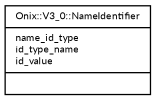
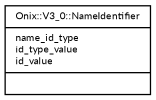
node "Onix::V3_0::NameIdentifier": text "id_type_name" -> "id_type_value"
